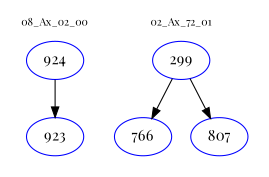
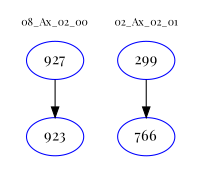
cluster "02_Ax_72_01": label "02_Ax_72_01" -> "02_Ax_02_01"
node "924": label "924" -> "927"
node "807": removed
